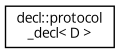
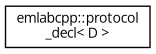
node "decl::protocol _decl< D >": label "decl::protocol _decl< D >" -> "emlabcpp::protocol _decl< D >"
